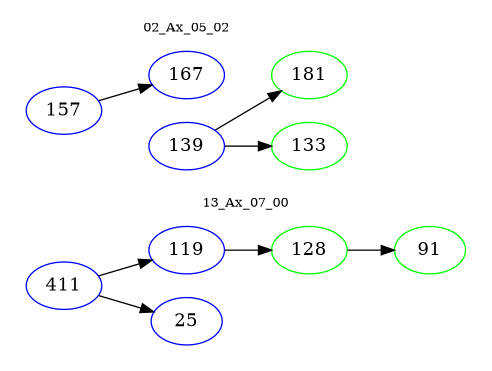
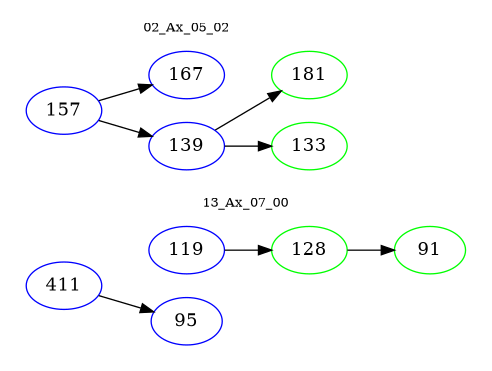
edge "157" -> "139": added
edge "411" -> "119": removed
node "25": label "25" -> "95"
